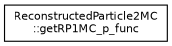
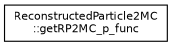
node "ReconstructedParticle2MC ::getRP1MC_p_func": label "ReconstructedParticle2MC ::getRP1MC_p_func" -> "ReconstructedParticle2MC ::getRP2MC_p_func"
